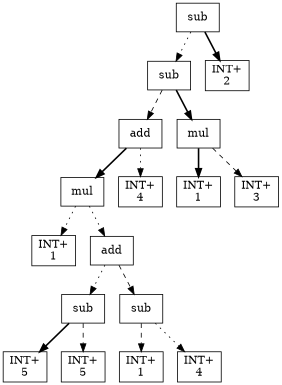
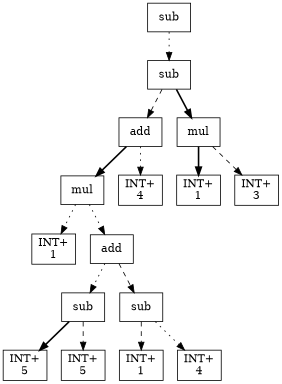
node "INT+ 2": removed
